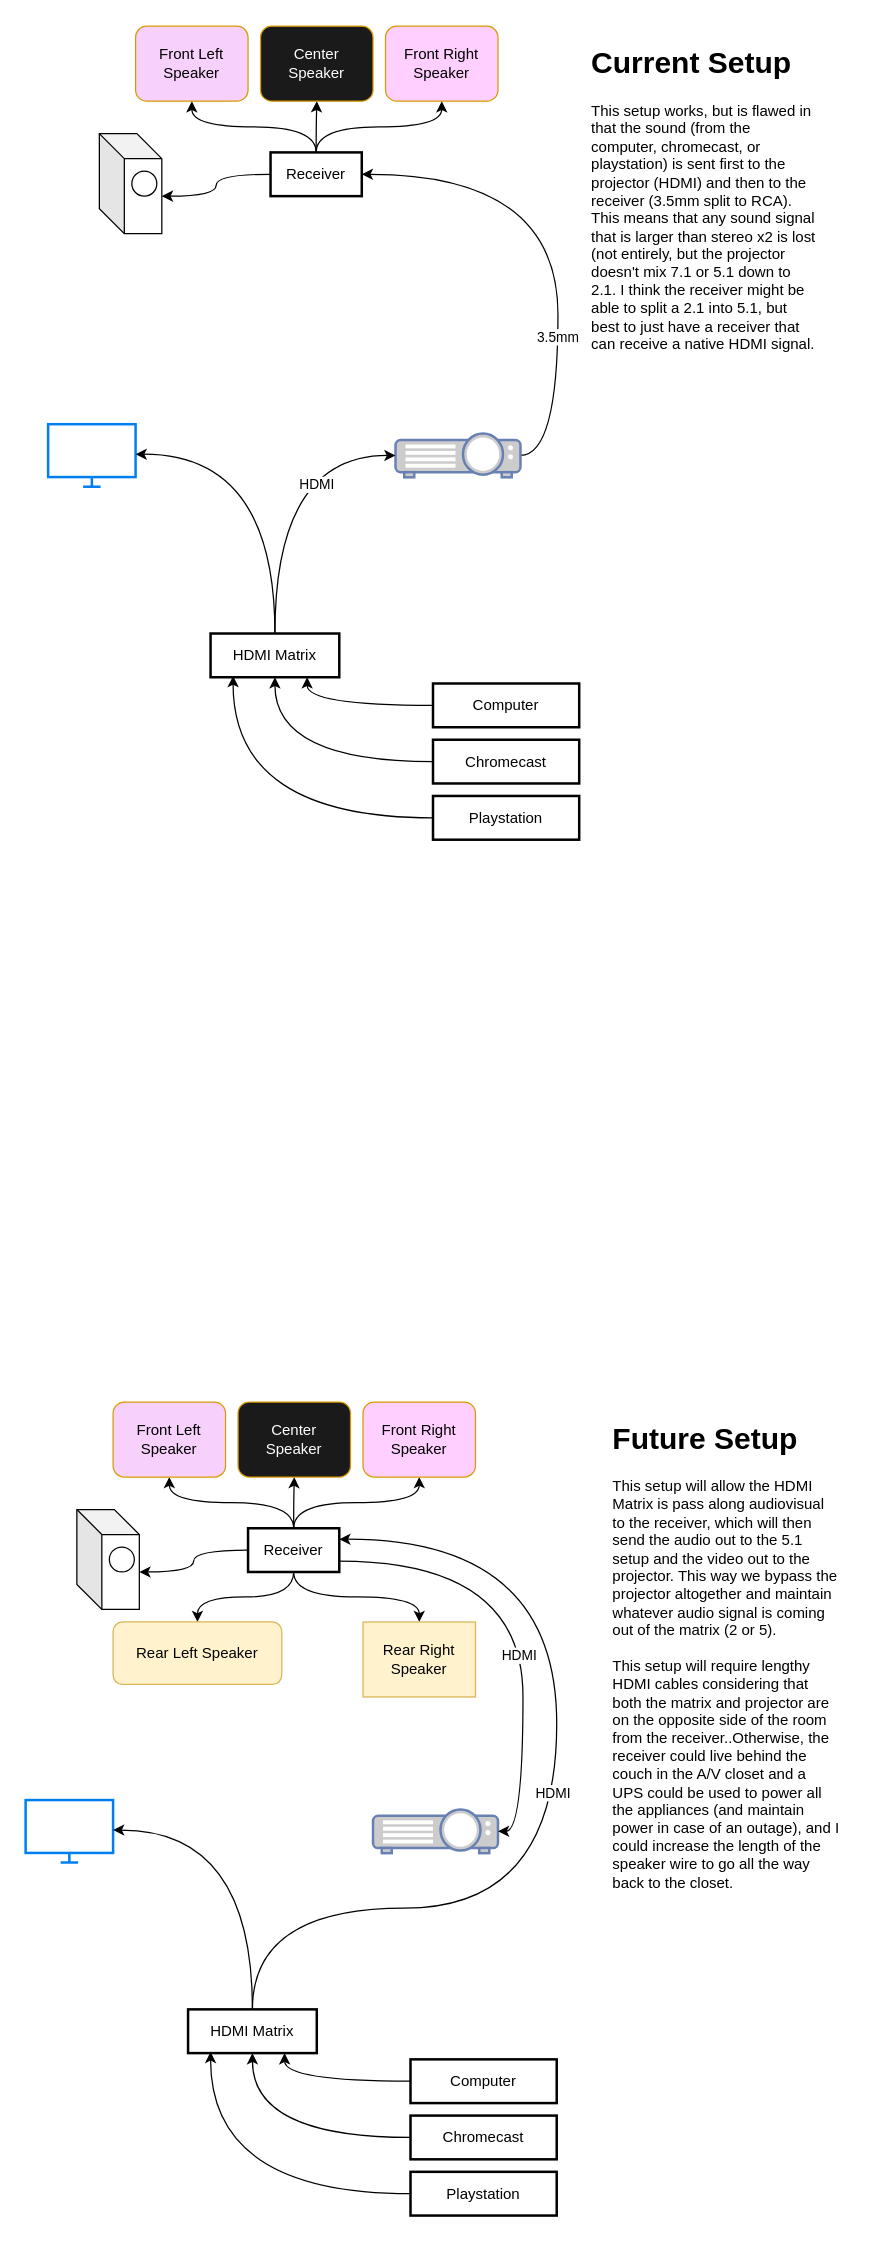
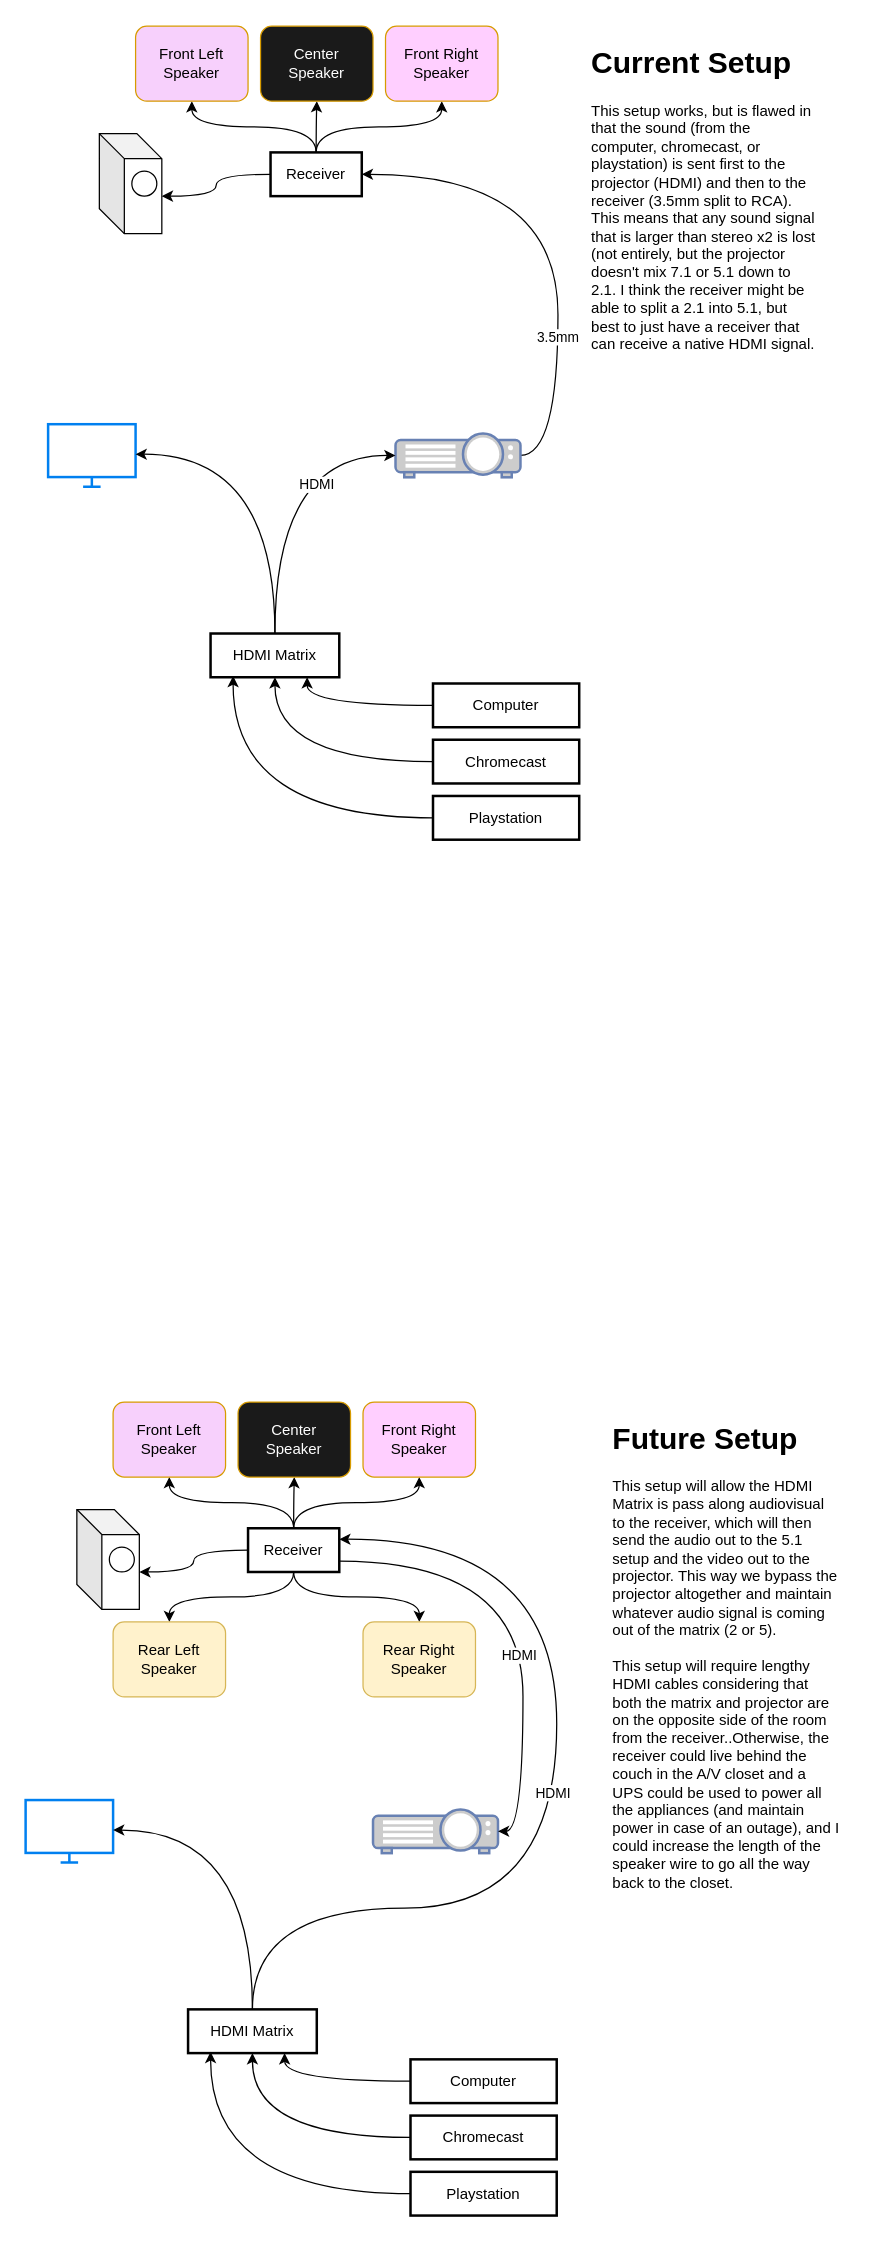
node "Rear Left Speaker": size 169x63 -> 113x75
node "Rear Right Speaker": shape rectangle -> rounded rectangle
